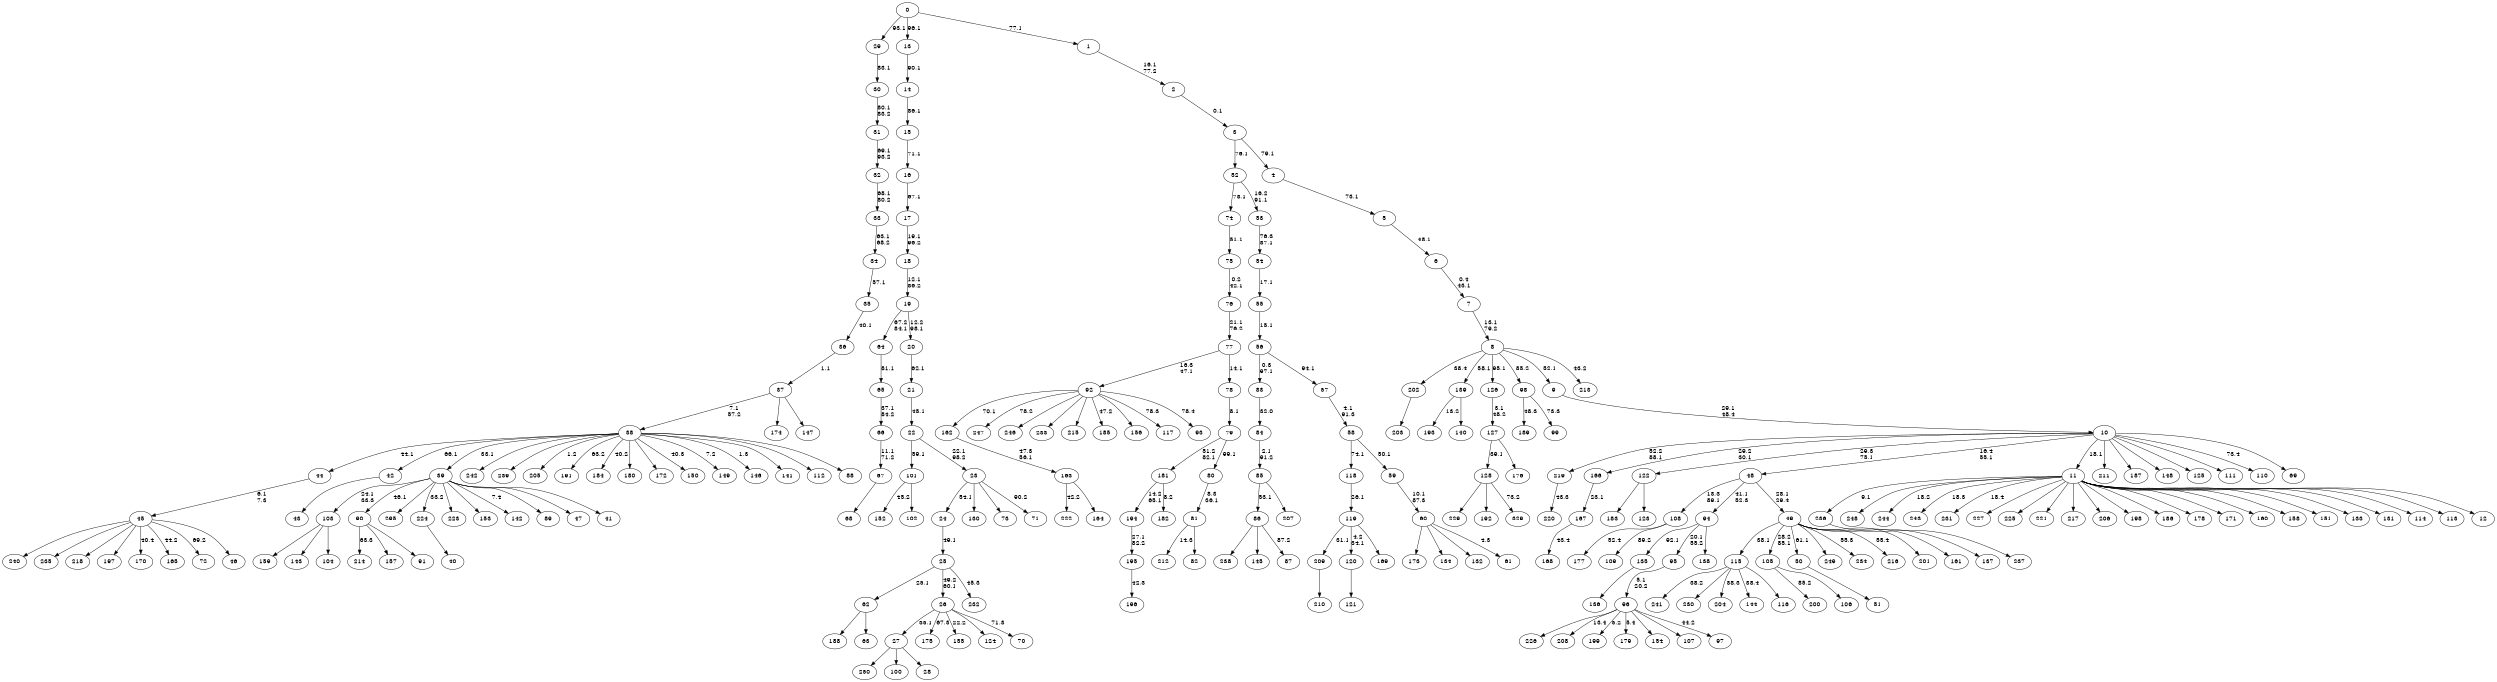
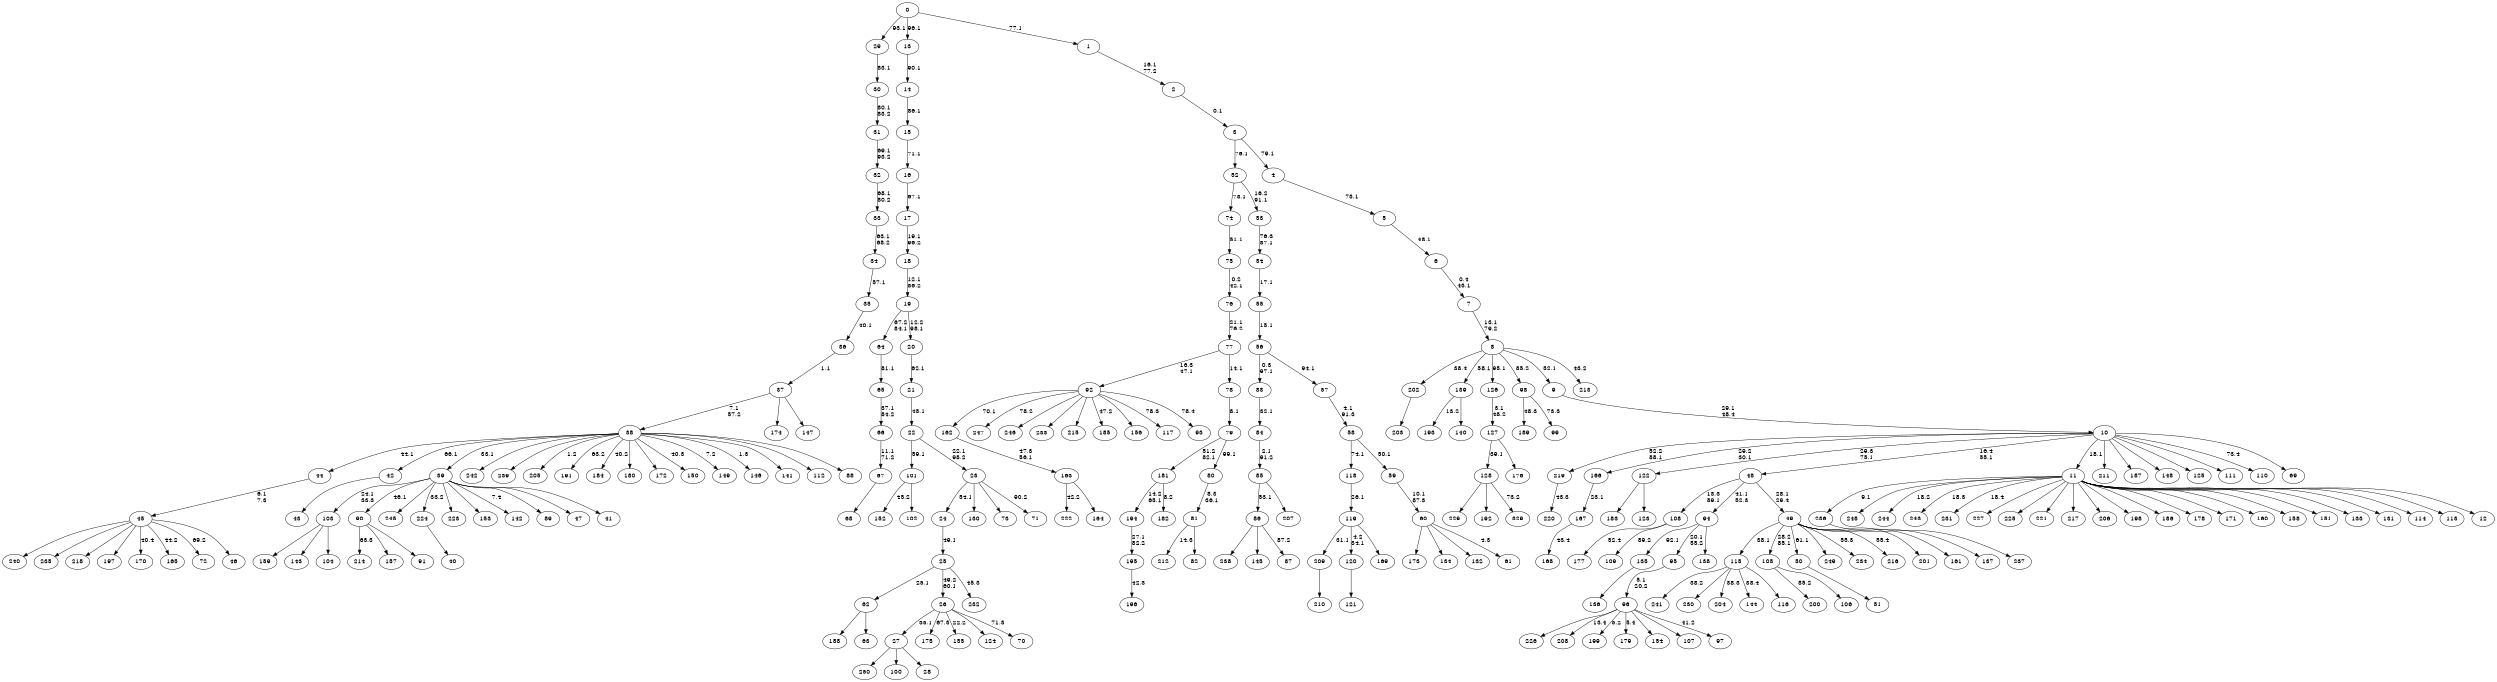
edge "83" -> "84": label "32,0" -> "32,1"
node "295": label "295" -> "245"
edge "96" -> "97": label "44,2" -> "41,2"
